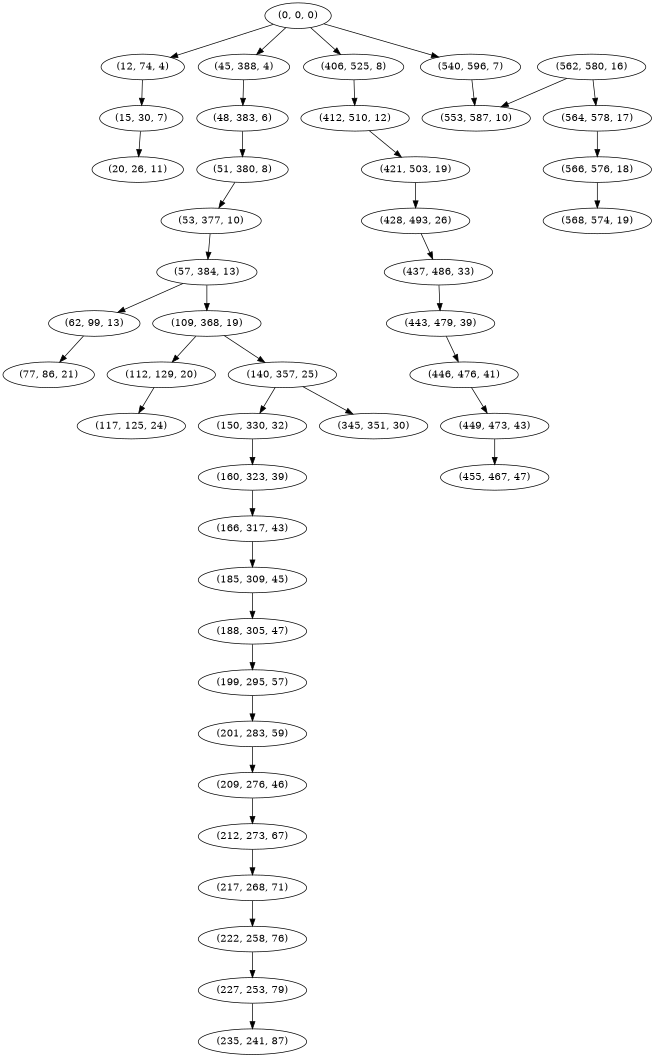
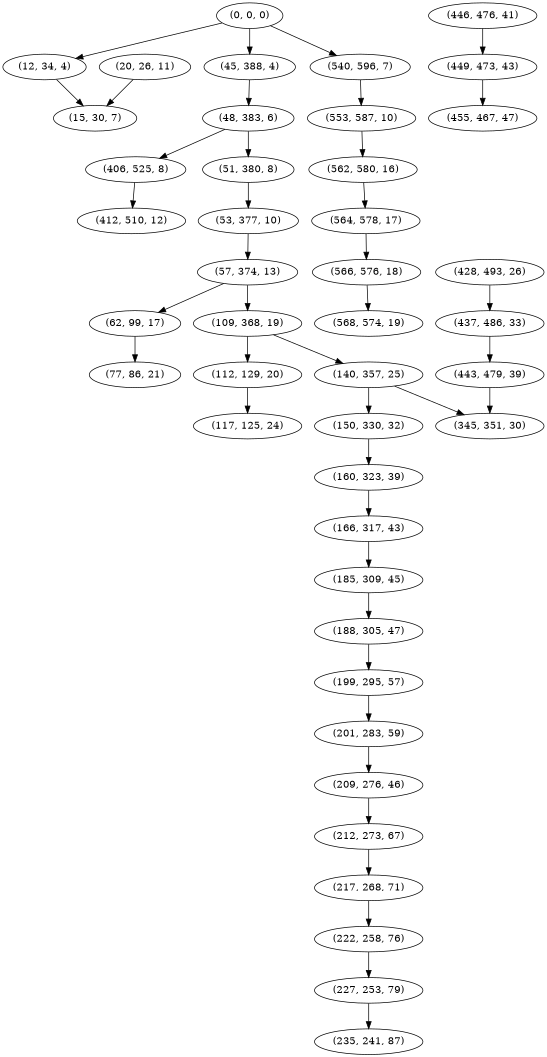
edge "(0, 0, 0)" -> "(406, 525, 8)": now "(48, 383, 6)" -> "(406, 525, 8)"
node "(12, 74, 4)": label "(12, 74, 4)" -> "(12, 34, 4)"
edge "(562, 580, 16)" -> "(553, 587, 10)": reversed
edge "(15, 30, 7)" -> "(20, 26, 11)": reversed
node "(421, 503, 19)": removed
node "(57, 384, 13)": label "(57, 384, 13)" -> "(57, 374, 13)"
node "(62, 99, 13)": label "(62, 99, 13)" -> "(62, 99, 17)"
edge "(443, 479, 39)" -> "(446, 476, 41)": now "(443, 479, 39)" -> "(345, 351, 30)"
